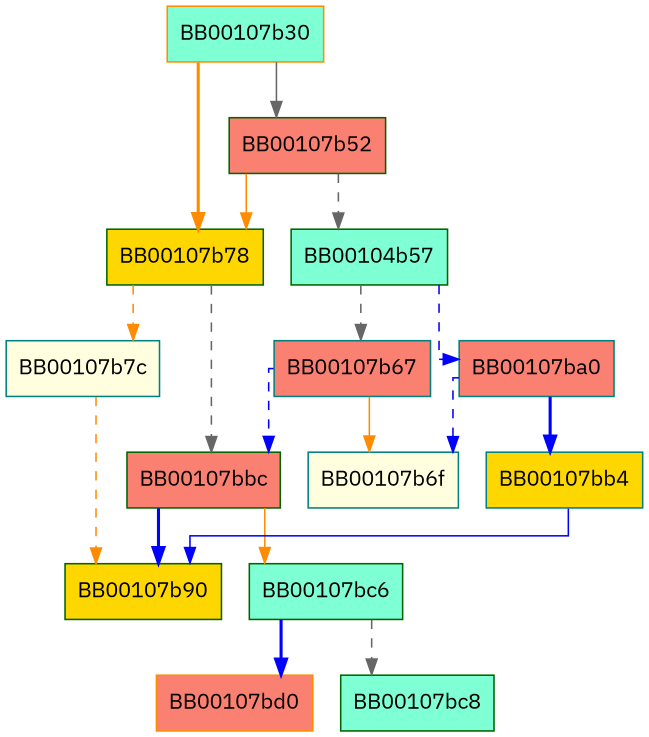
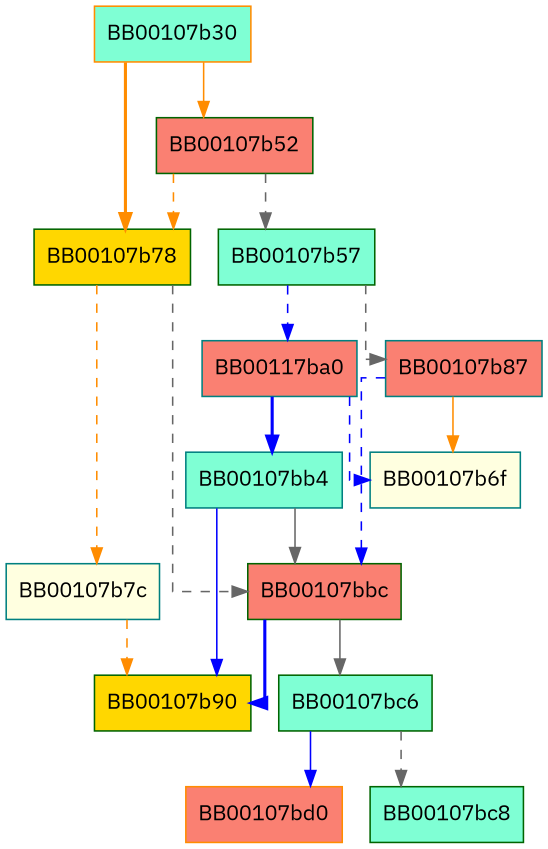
edge "BB00107b30" -> "BB00107b52": color gray40 -> darkorange
edge "BB00107b52" -> "BB00107b78": style solid -> dashed
node "BB00104b57": label "BB00104b57" -> "BB00107b57"
node "BB00107b67": label "BB00107b67" -> "BB00107b87"
node "BB00107ba0": label "BB00107ba0" -> "BB00117ba0"
node "BB00107bb4": fillcolor gold -> aquamarine
edge "BB00107bbc" -> "BB00107bc6": color darkorange -> gray40
edge "BB00107bb4" -> "BB00107bbc": added
edge "BB00107bc6" -> "BB00107bd0": style bold -> solid
